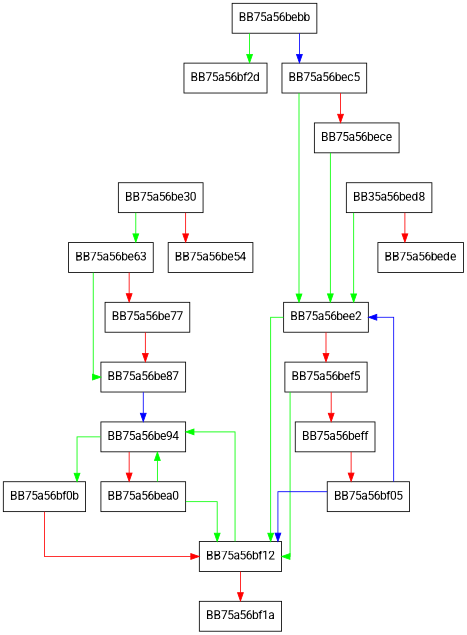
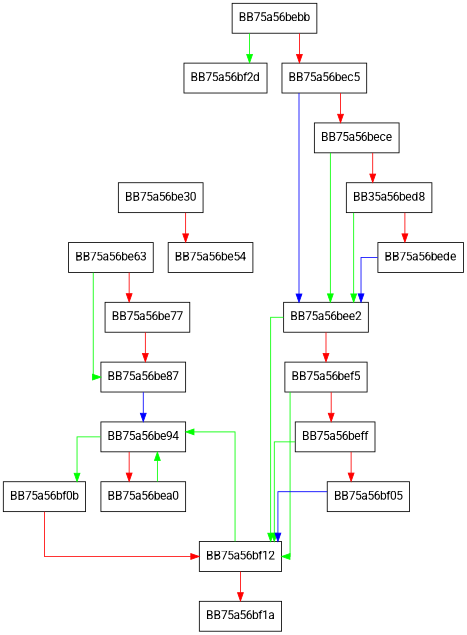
edge "BB75a56bebb" -> "BB75a56bec5": color blue -> red
edge "BB75a56bece" -> "BB35a56bed8": added
edge "BB75a56bec5" -> "BB75a56bee2": color green -> blue
edge "BB75a56be30" -> "BB75a56be63": removed
edge "BB75a56bf05" -> "BB75a56bee2": now "BB75a56bede" -> "BB75a56bee2"
edge "BB75a56bea0" -> "BB75a56bf12": now "BB75a56beff" -> "BB75a56bf12"
